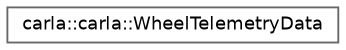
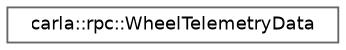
node "carla::carla::WheelTelemetryData": label "carla::carla::WheelTelemetryData" -> "carla::rpc::WheelTelemetryData"
